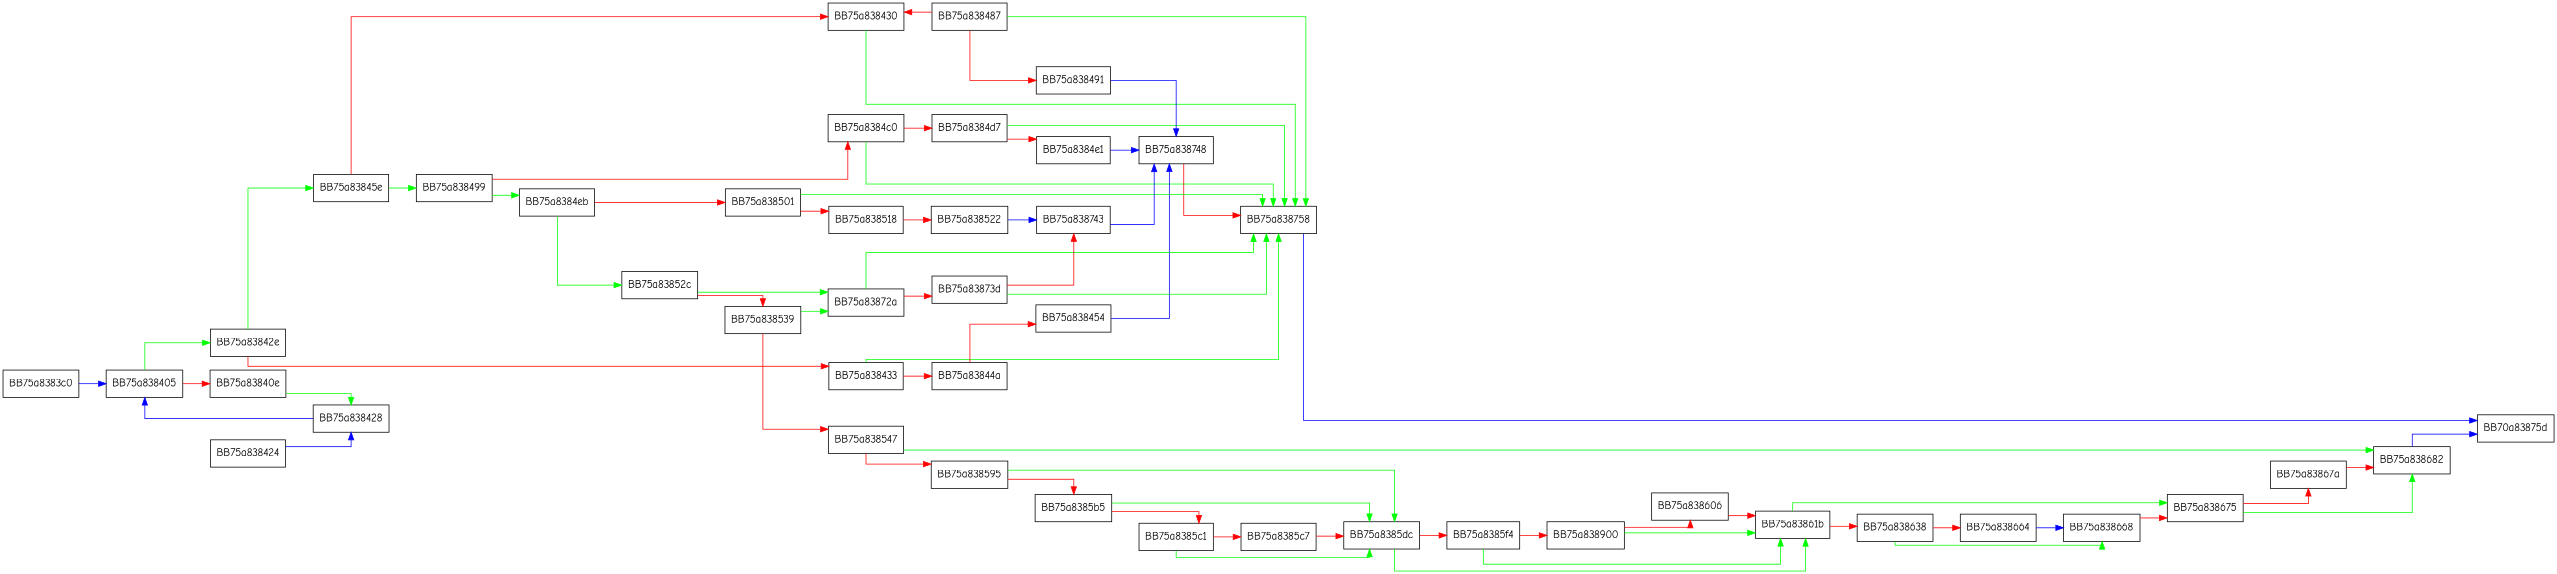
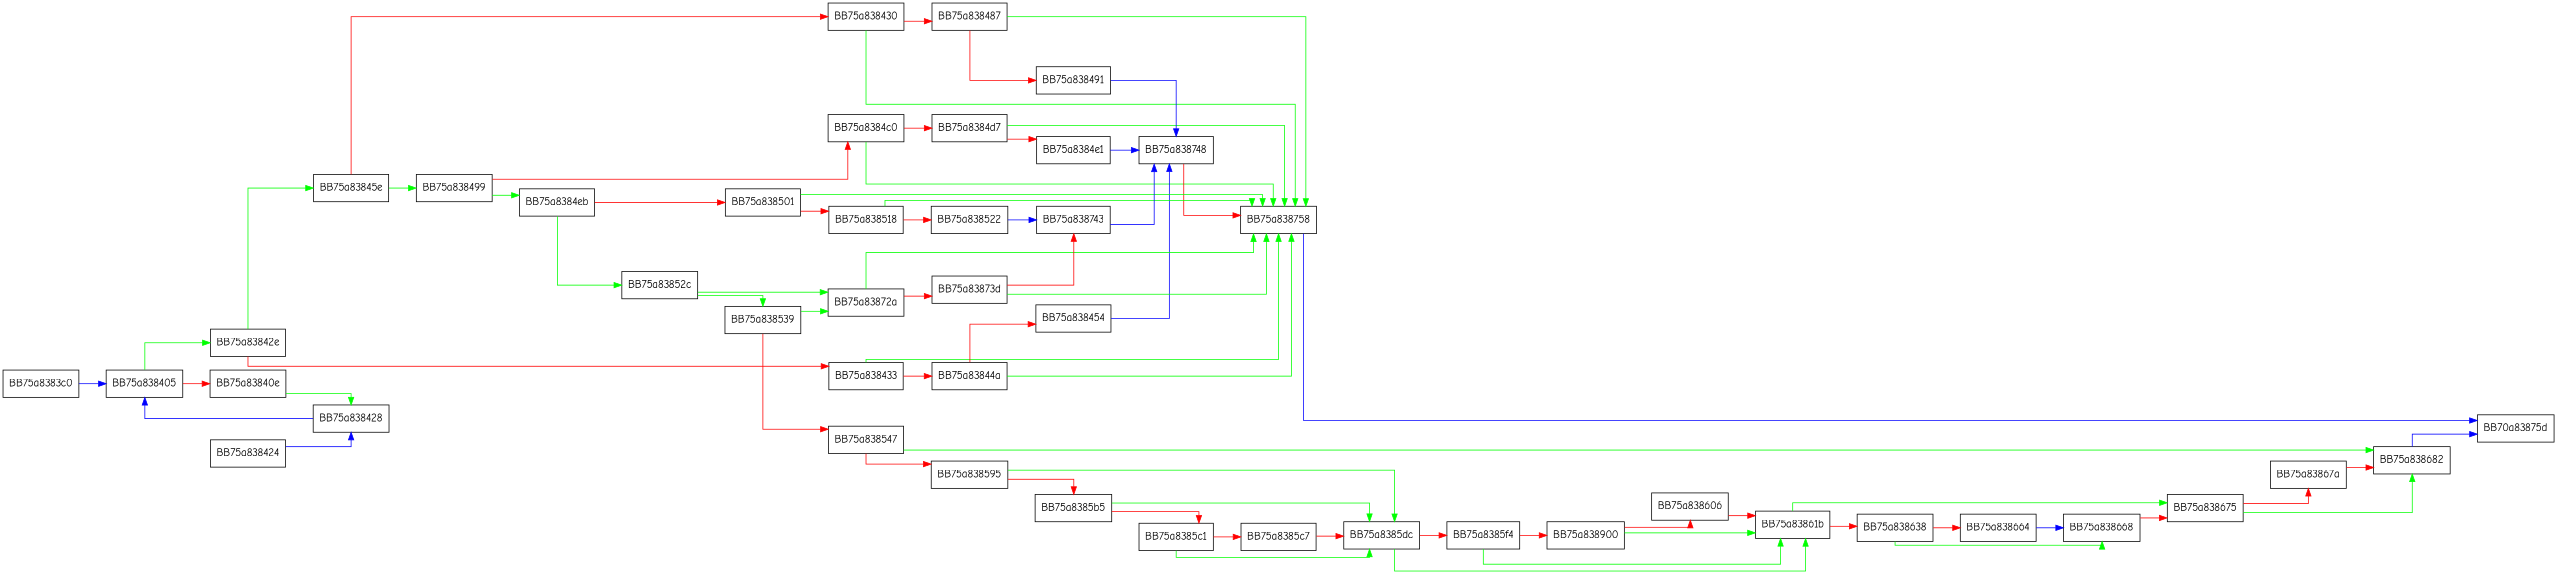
edge "BB75a838487" -> "BB75a838430": reversed
edge "BB75a838518" -> "BB75a838758": added
edge "BB75a83852c" -> "BB75a838539": color red -> green
edge "BB75a83844a" -> "BB75a838758": added
